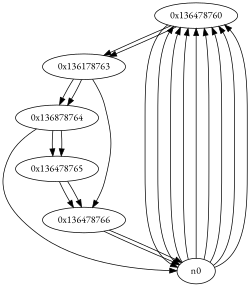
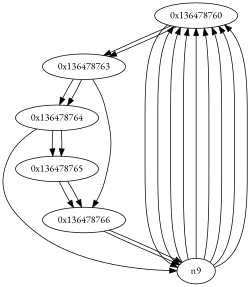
node "0x136178763": label "0x136178763" -> "0x136478763"
node "0x136878764": label "0x136878764" -> "0x136478764"
node "n0": label "n0" -> "n9"
